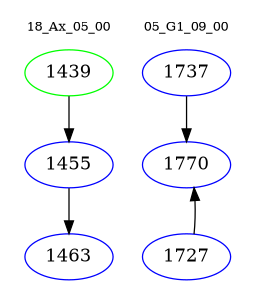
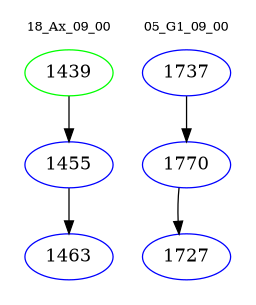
cluster "18_Ax_05_00": label "18_Ax_05_00" -> "18_Ax_09_00"
edge "1727" -> "1770": reversed
